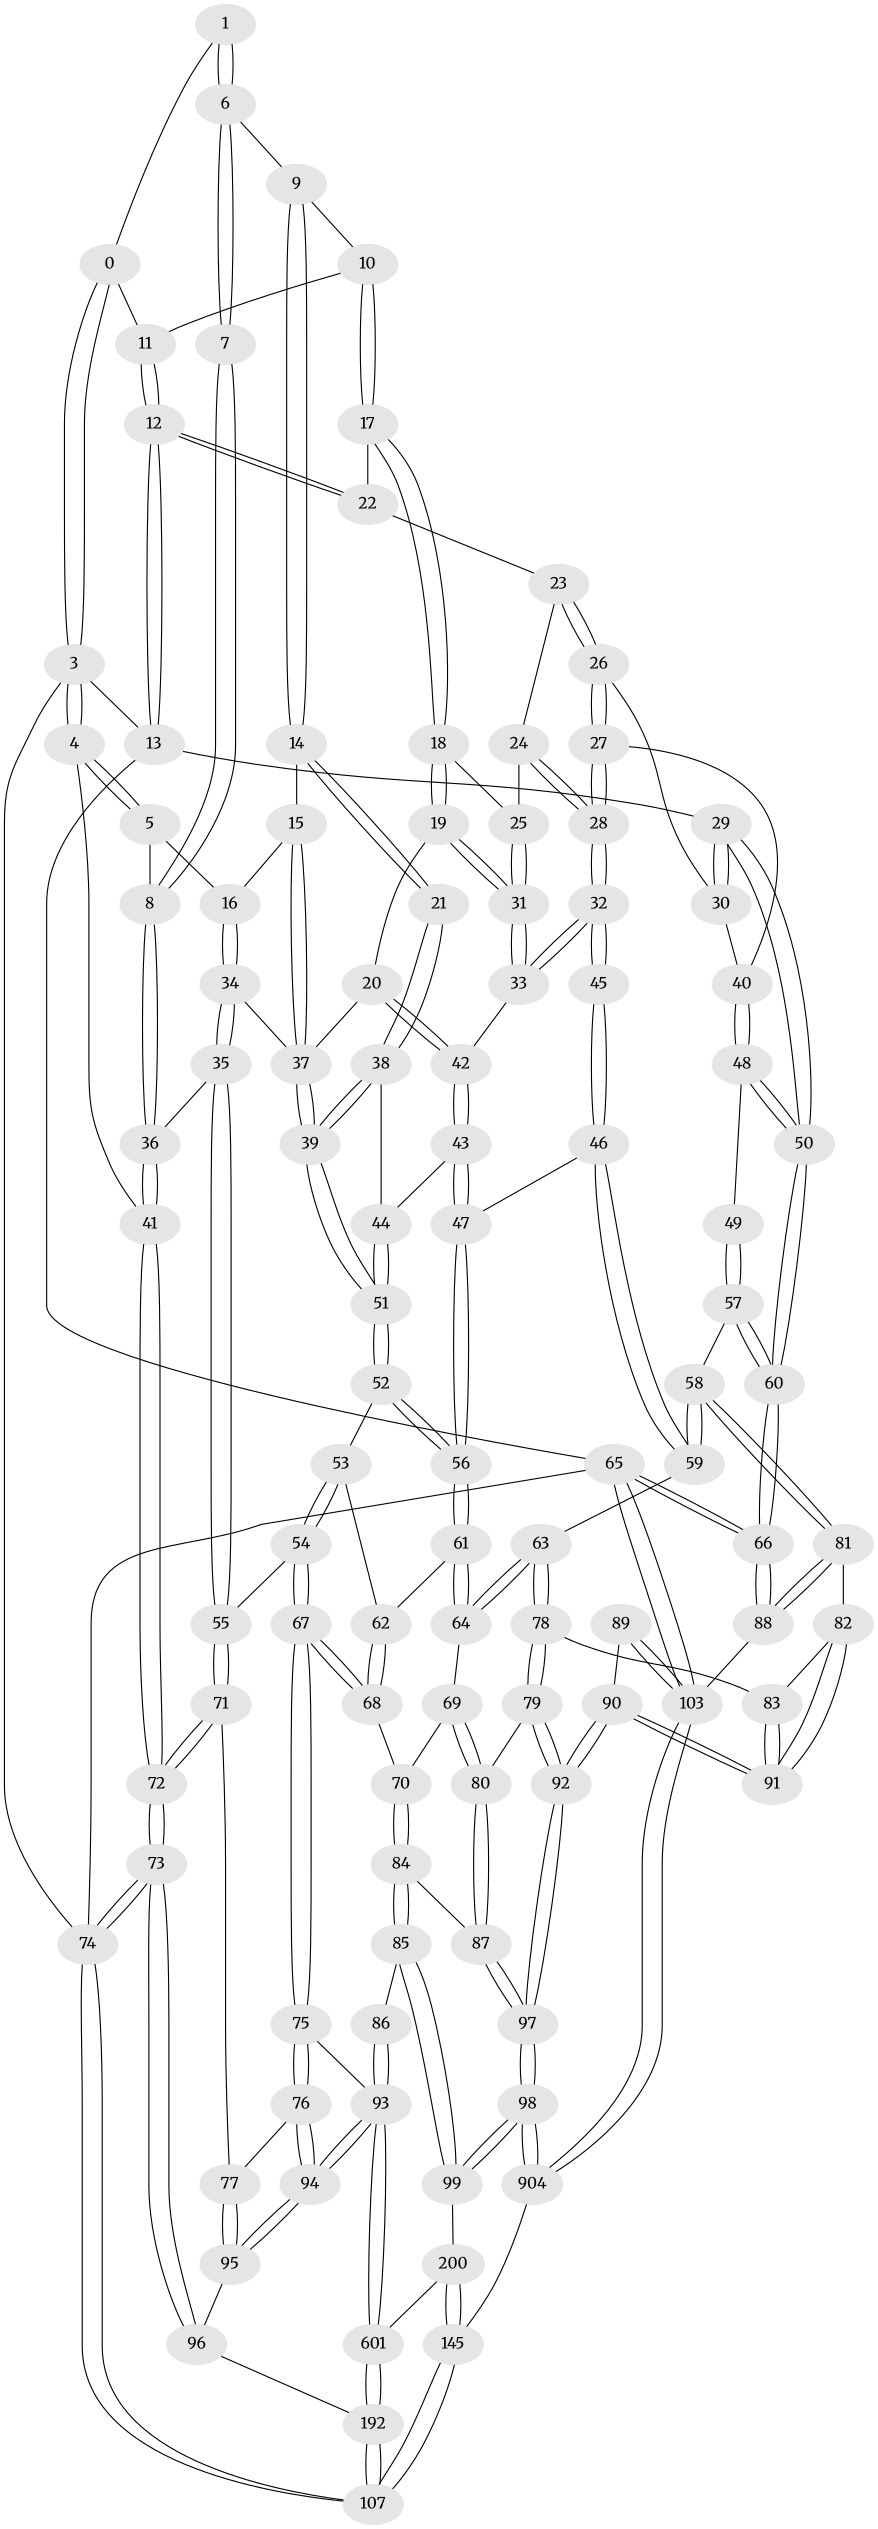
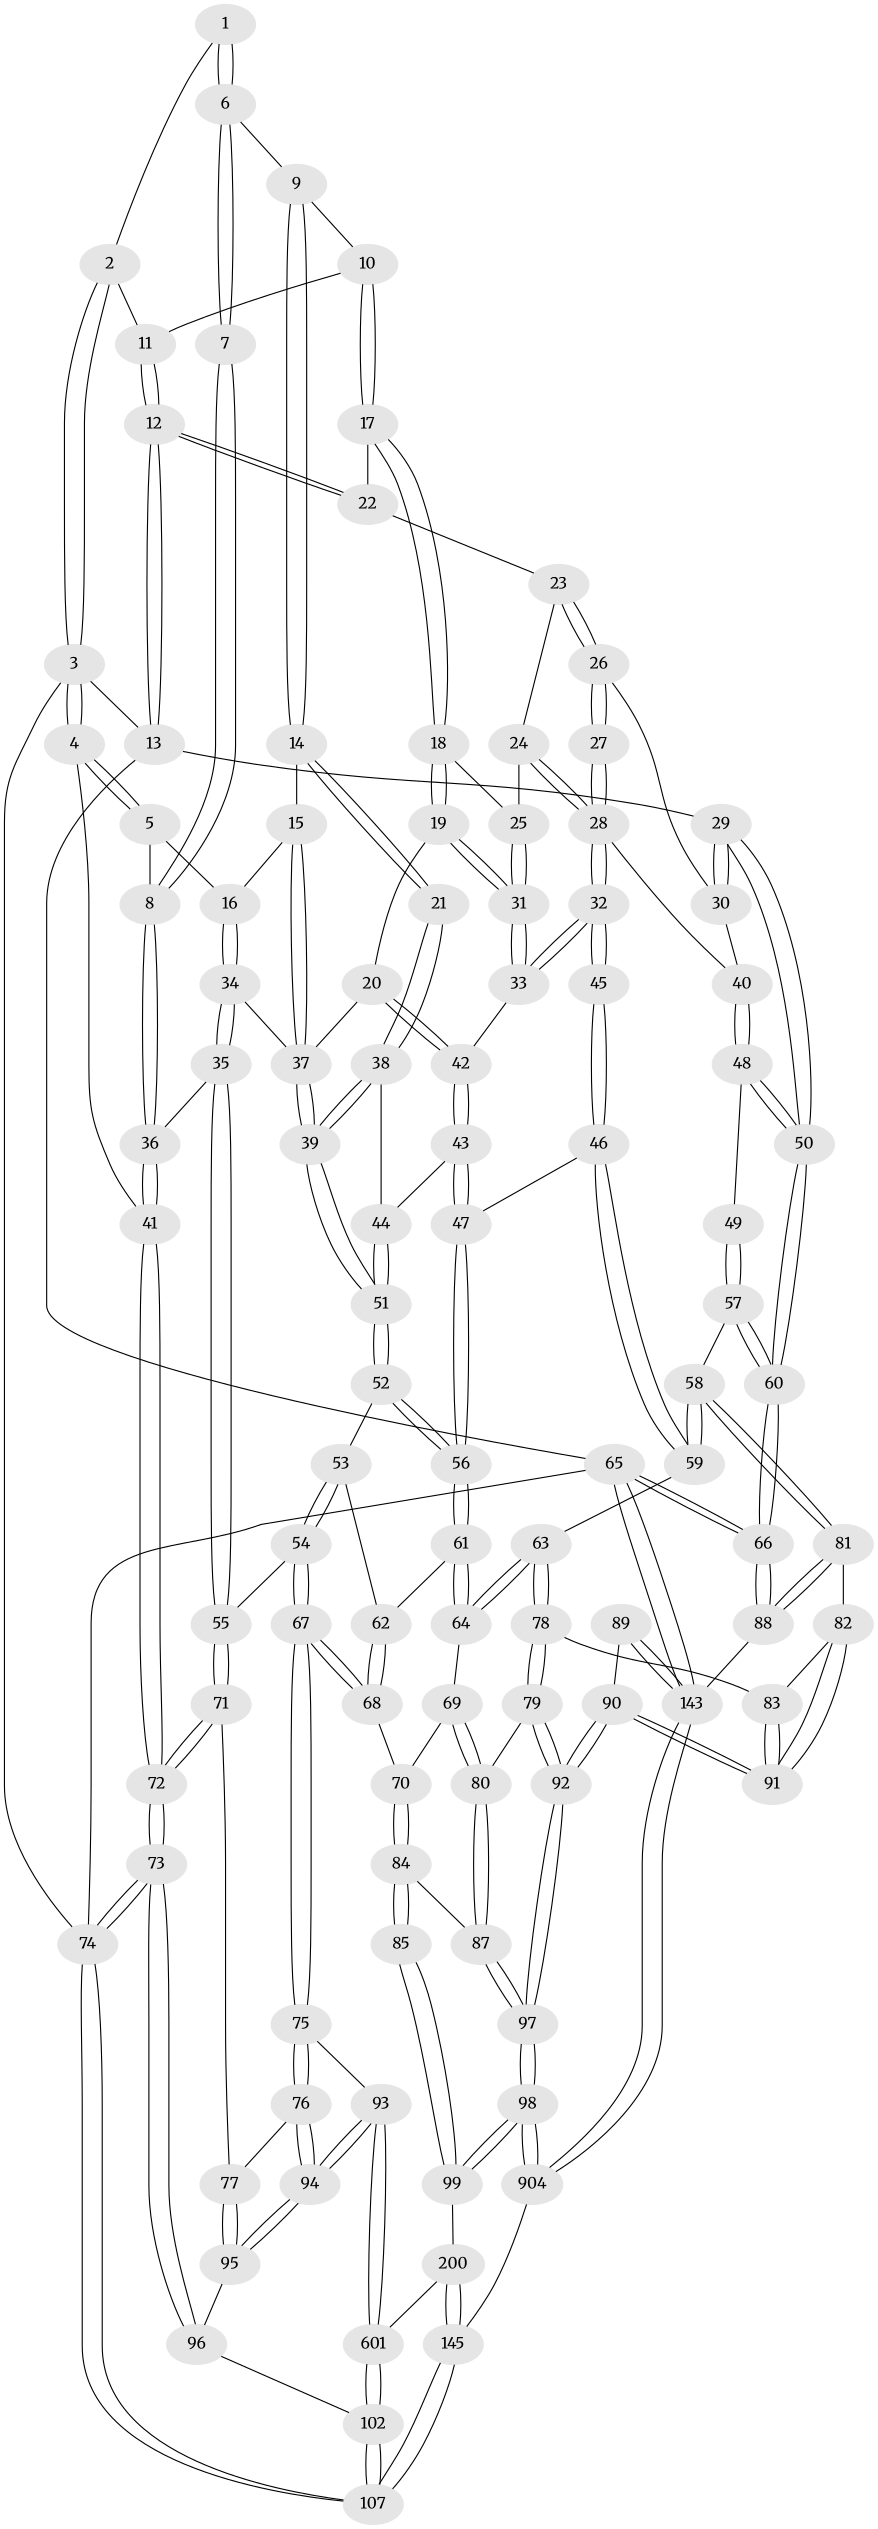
node "0": label "0" -> "2"
edge "27" -- "40": now "28" -- "40"
node "103": label "103" -> "143"
node "86": removed
node "192": label "192" -> "102"
